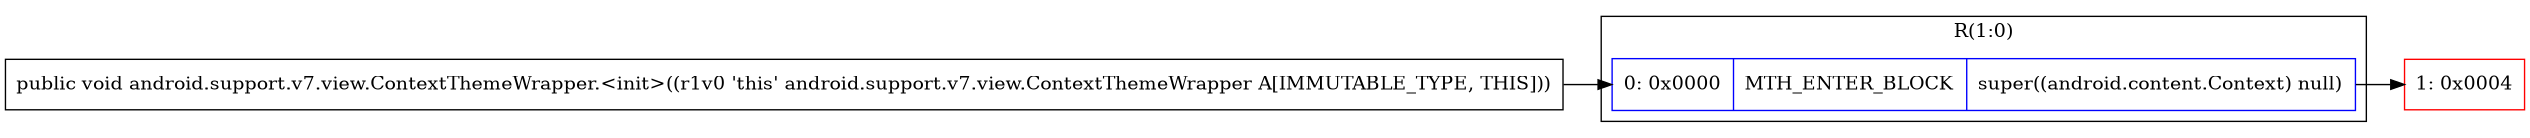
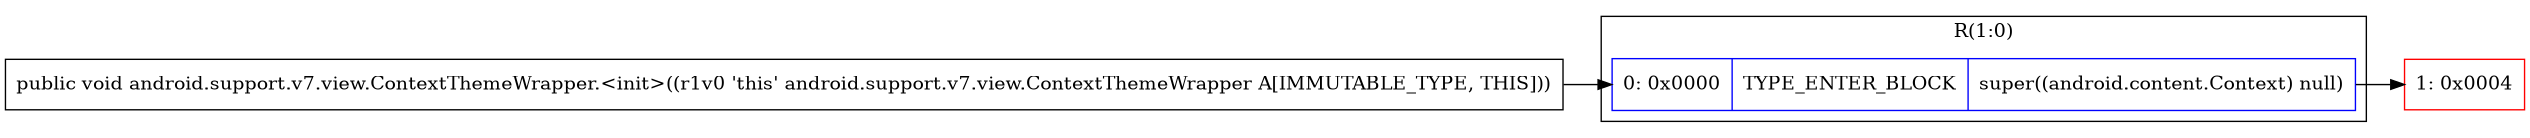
node "0: 0x0000": text "MTH_ENTER_BLOCK" -> "TYPE_ENTER_BLOCK"
